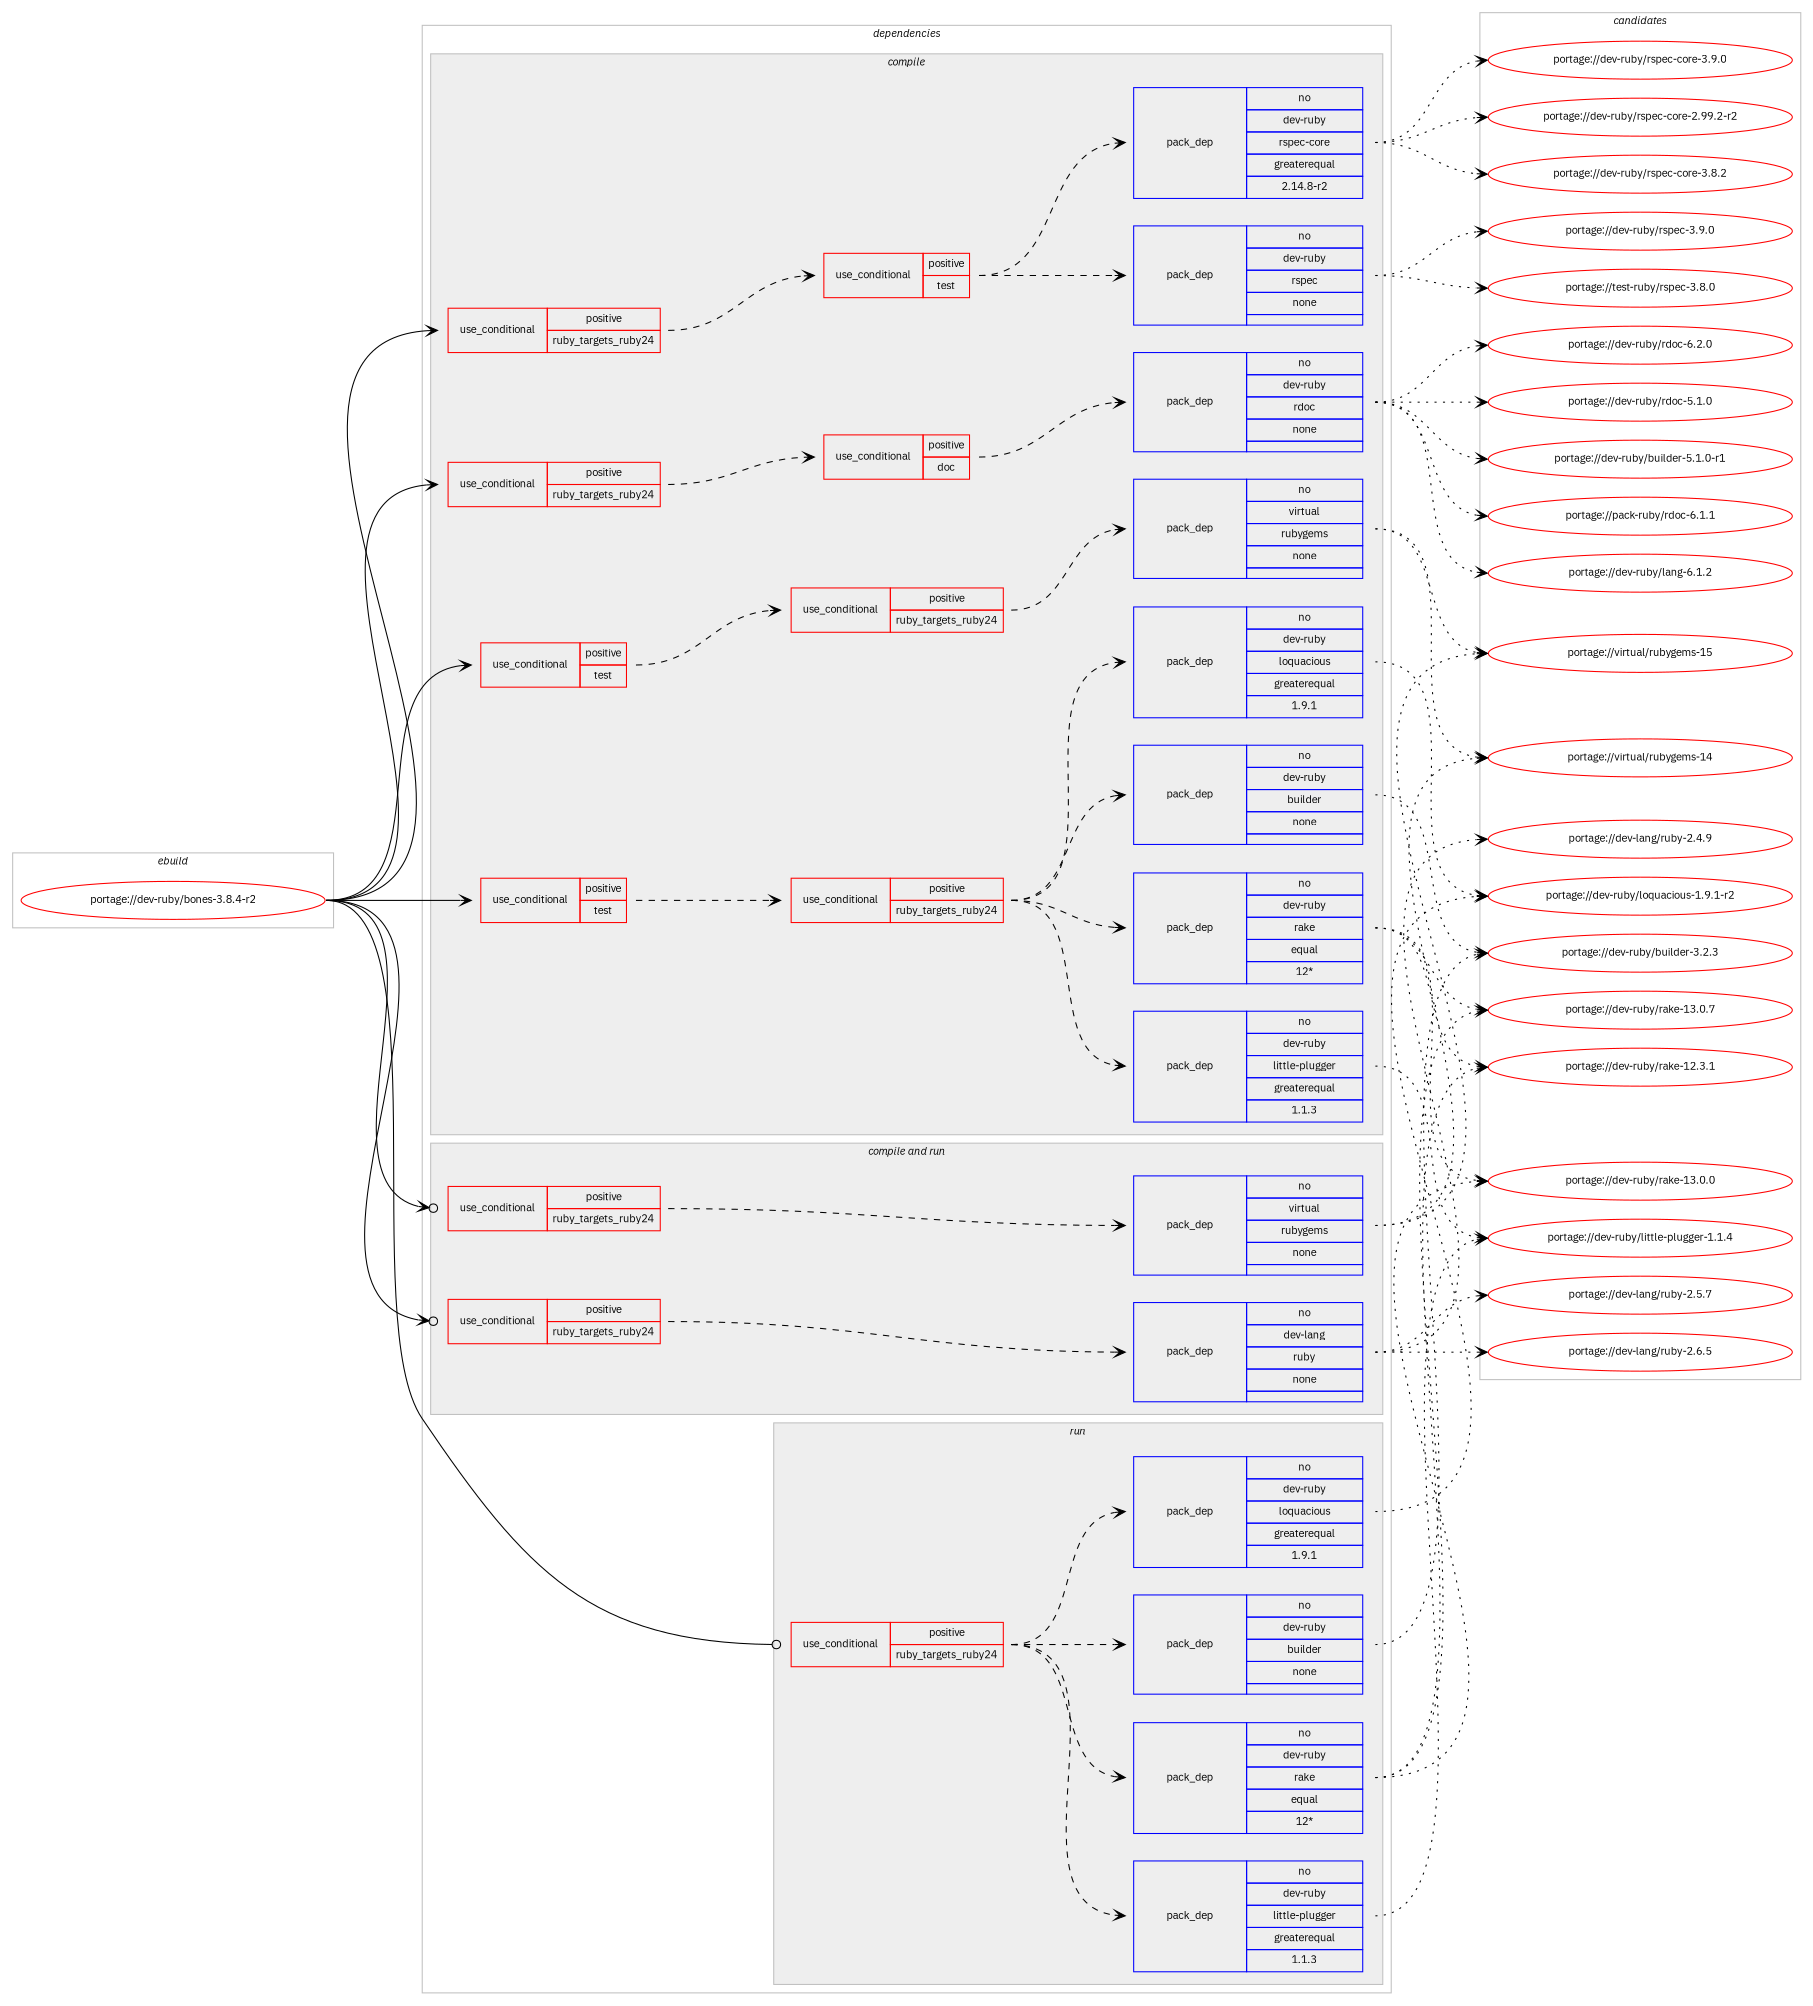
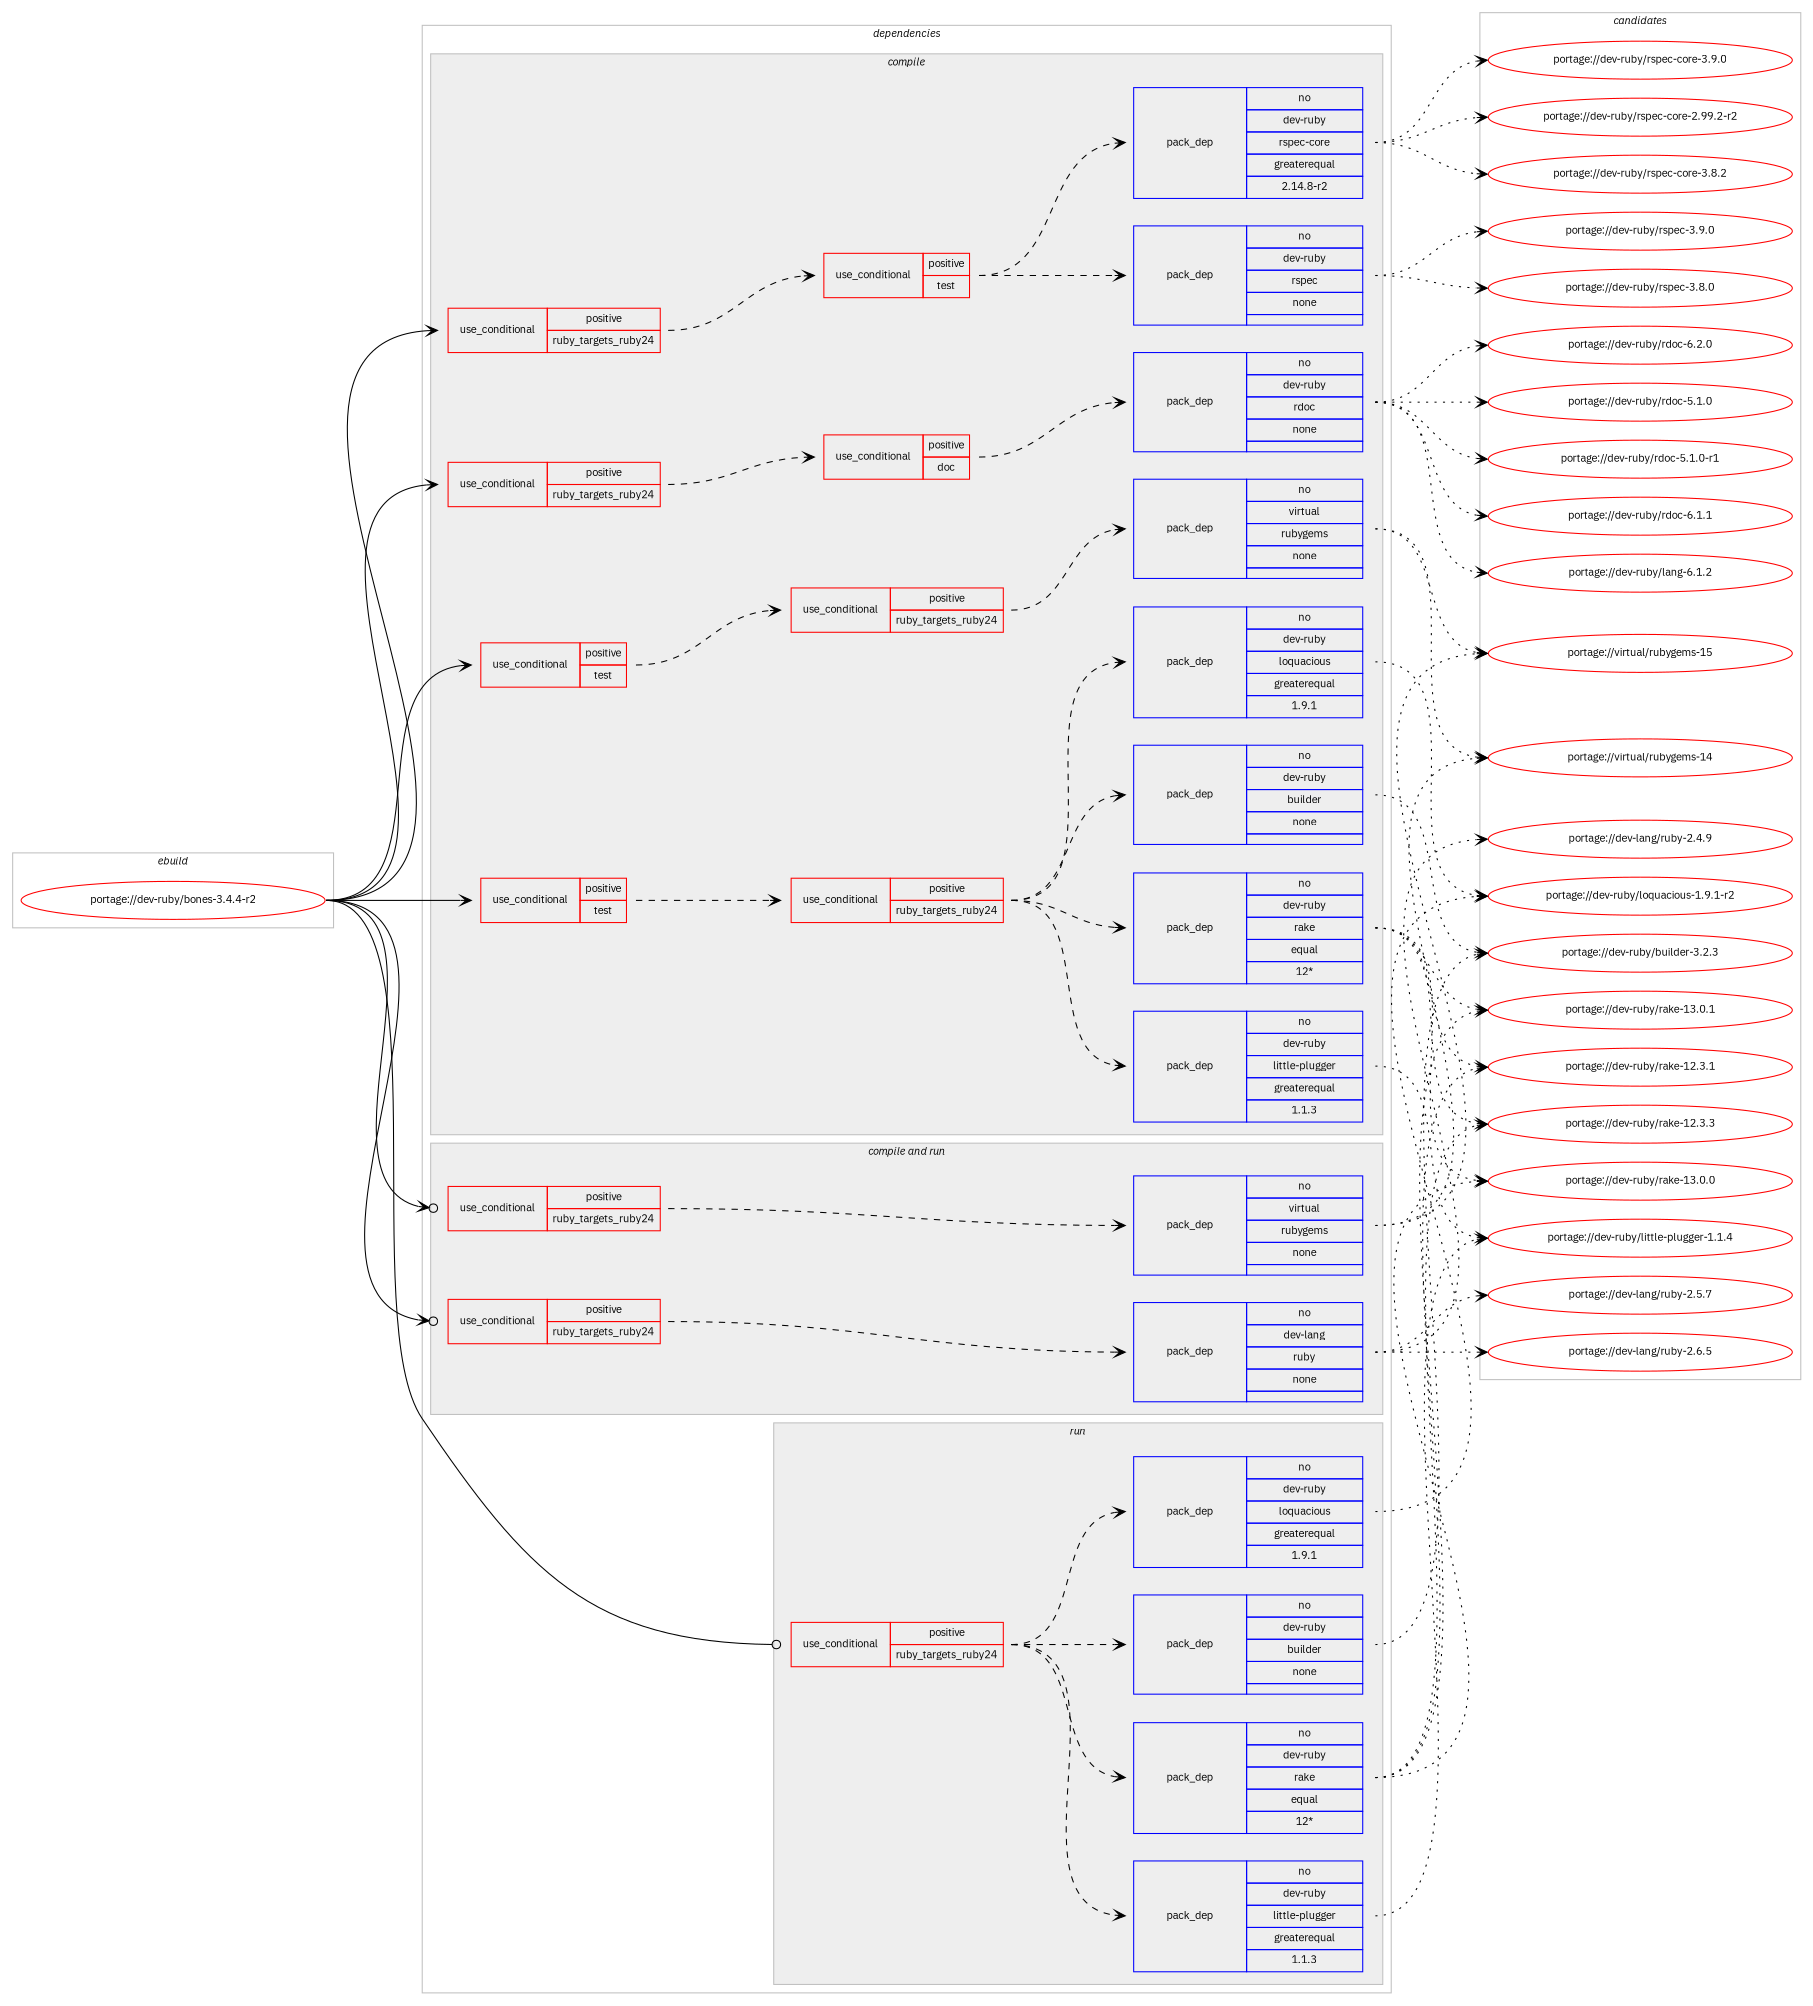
node "portage://test-ruby/rspec-3.8.0": label "portage://test-ruby/rspec-3.8.0" -> "portage://dev-ruby/rspec-3.8.0"
node "portage://dev-ruby/builder-5.1.0-r1": label "portage://dev-ruby/builder-5.1.0-r1" -> "portage://dev-ruby/rdoc-5.1.0-r1"
node "portage://pack-ruby/rdoc-6.1.1": label "portage://pack-ruby/rdoc-6.1.1" -> "portage://dev-ruby/rdoc-6.1.1"
node "portage://dev-ruby/bones-3.8.4-r2": label "portage://dev-ruby/bones-3.8.4-r2" -> "portage://dev-ruby/bones-3.4.4-r2"
node "portage://dev-ruby/rake-13.0.7": label "portage://dev-ruby/rake-13.0.7" -> "portage://dev-ruby/rake-13.0.1"
node "portage://dev-ruby/rake-12.3.3": added
